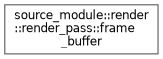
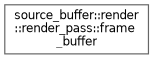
node "source_module::render ::render_pass::frame _buffer": label "source_module::render ::render_pass::frame _buffer" -> "source_buffer::render ::render_pass::frame _buffer"
